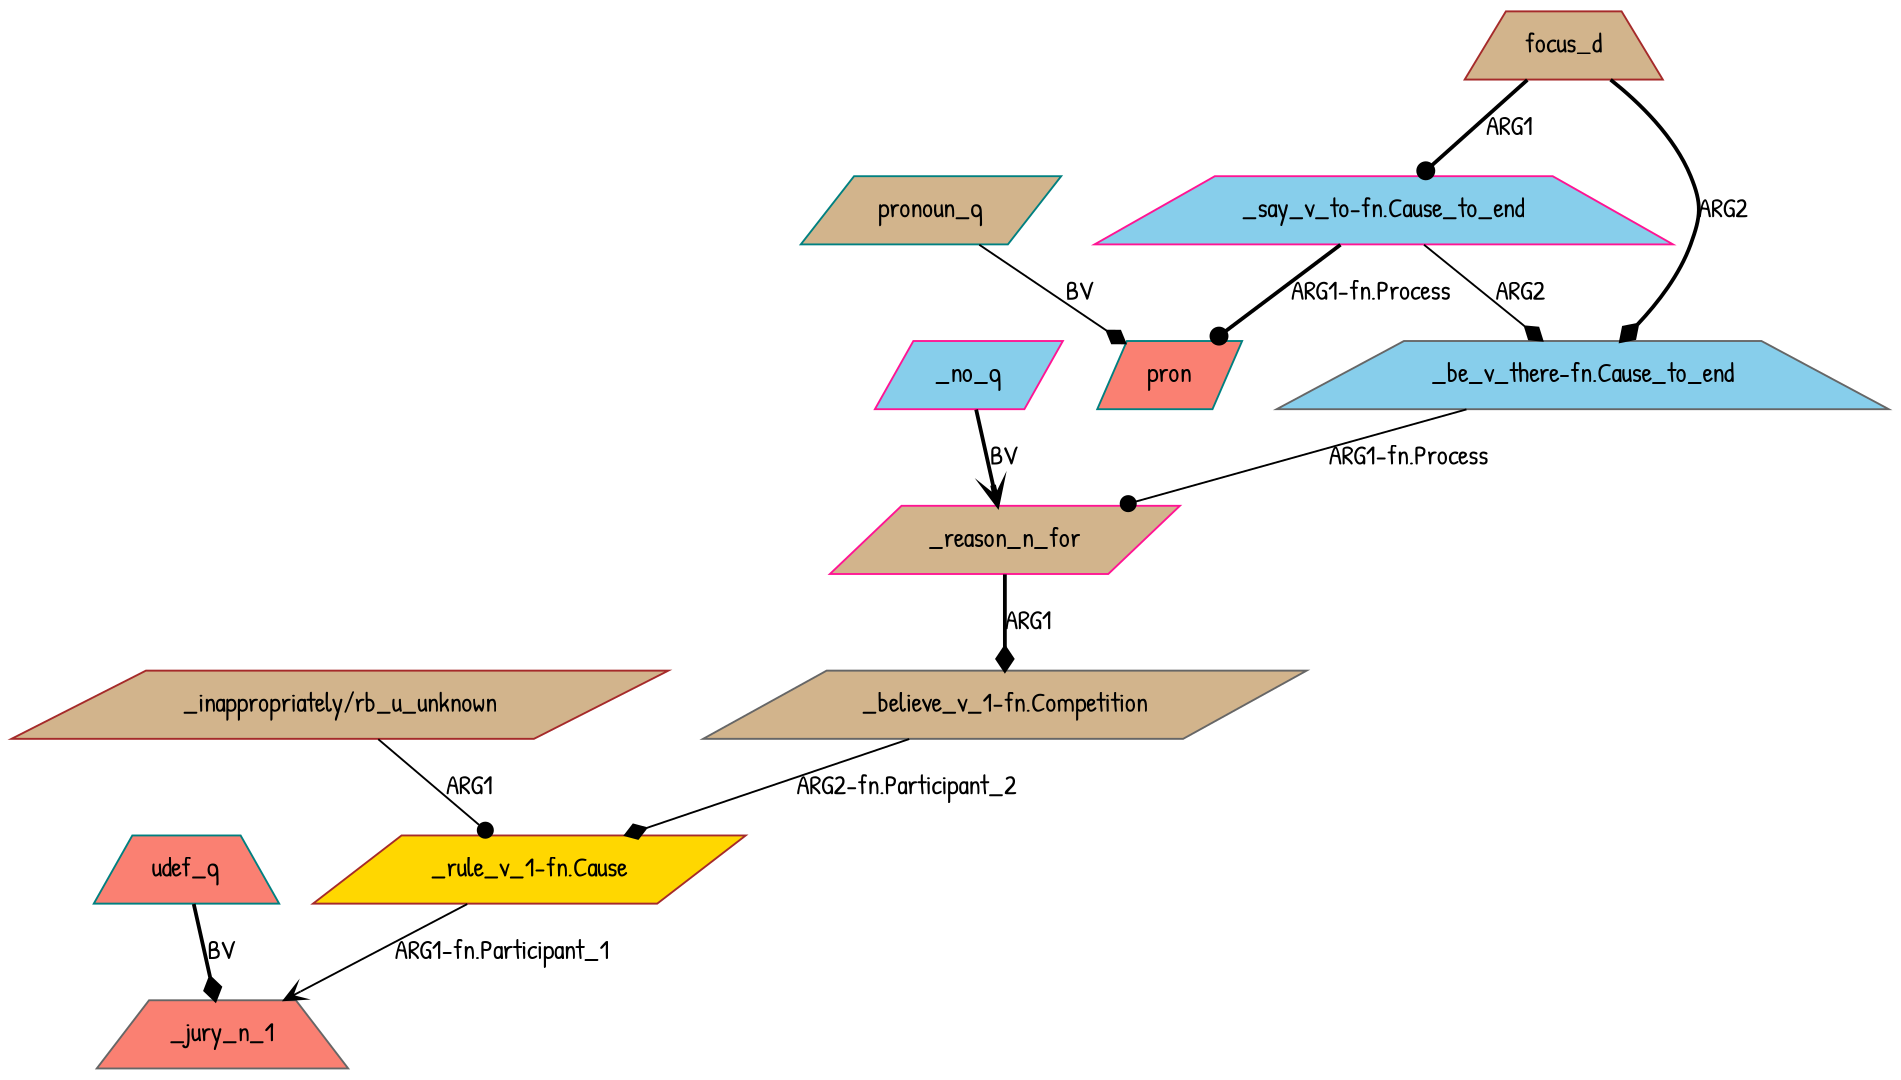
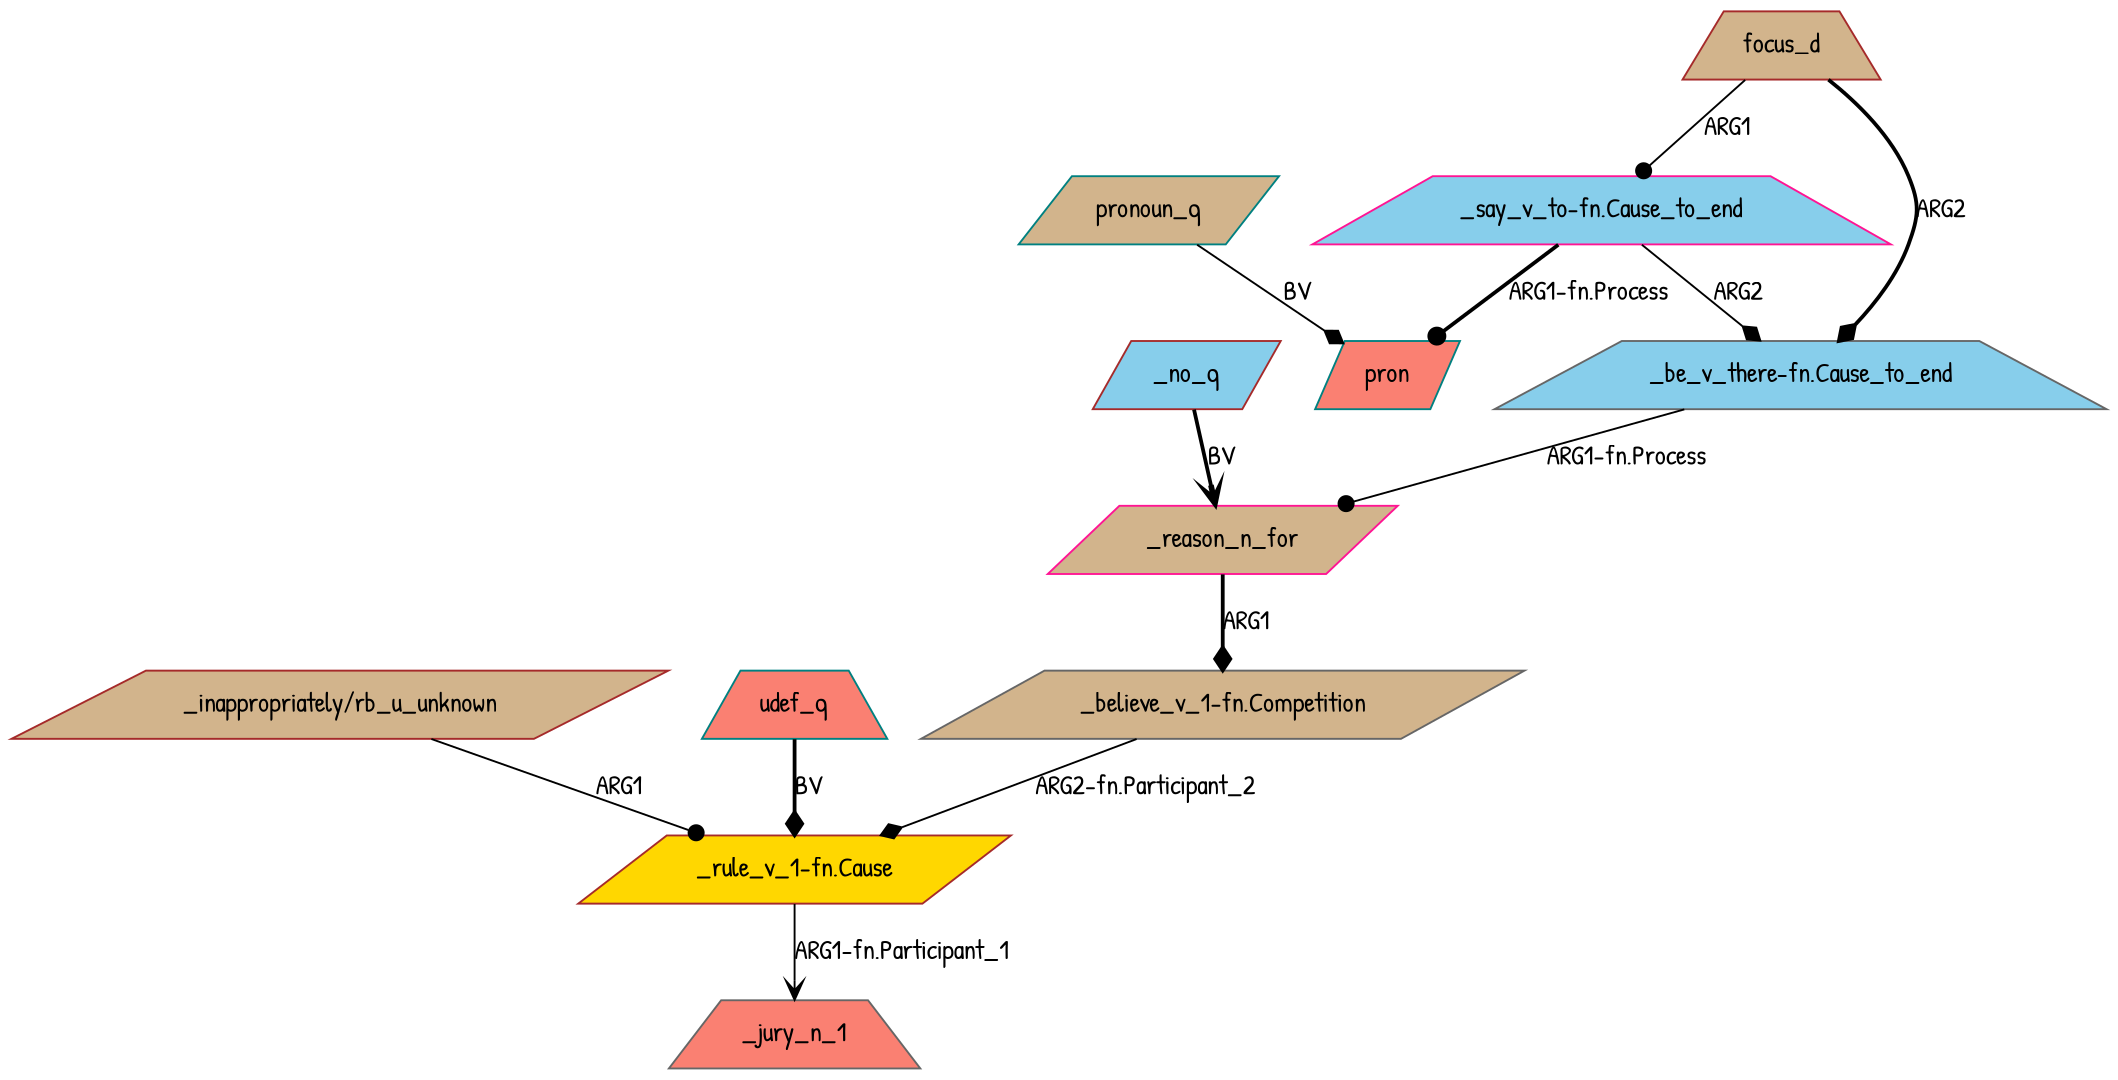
edge "focus_d" -> "_say_v_to-fn.Cause_to_end": style bold -> solid
node "_no_q": color deeppink -> brown
edge "udef_q" -> "_jury_n_1": now "udef_q" -> "_rule_v_1-fn.Cause"
